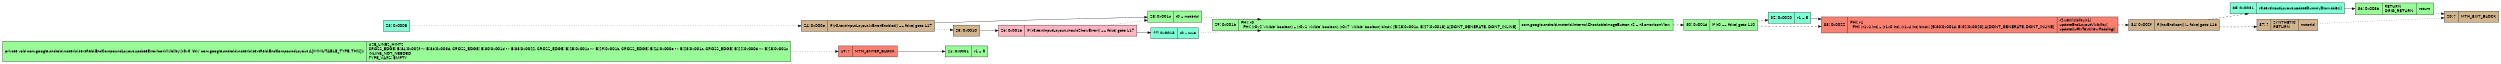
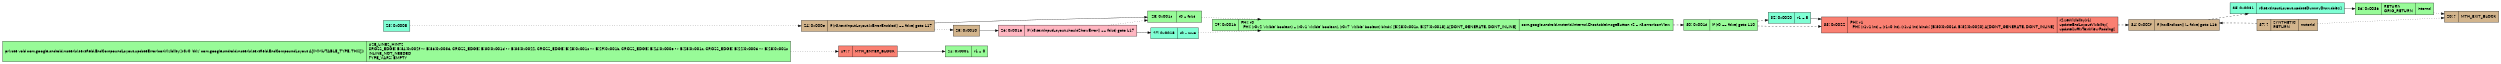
node "36: 0x0036": text "return" -> "internal"
node "28: 0x001a": text "r0 = material" -> "r0 = false"
edge "34: 0x002f" -> "37: ?": reversed
